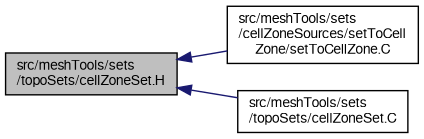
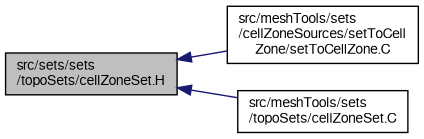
node "src/meshTools/sets /topoSets/cellZoneSet.H": label "src/meshTools/sets /topoSets/cellZoneSet.H" -> "src/sets/sets /topoSets/cellZoneSet.H"
